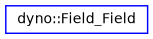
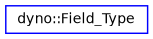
node "dyno::Field_Field": label "dyno::Field_Field" -> "dyno::Field_Type"
